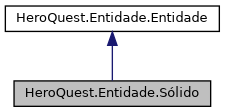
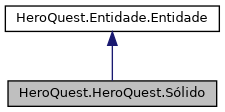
node "HeroQuest.Entidade.Sólido": label "HeroQuest.Entidade.Sólido" -> "HeroQuest.HeroQuest.Sólido"
